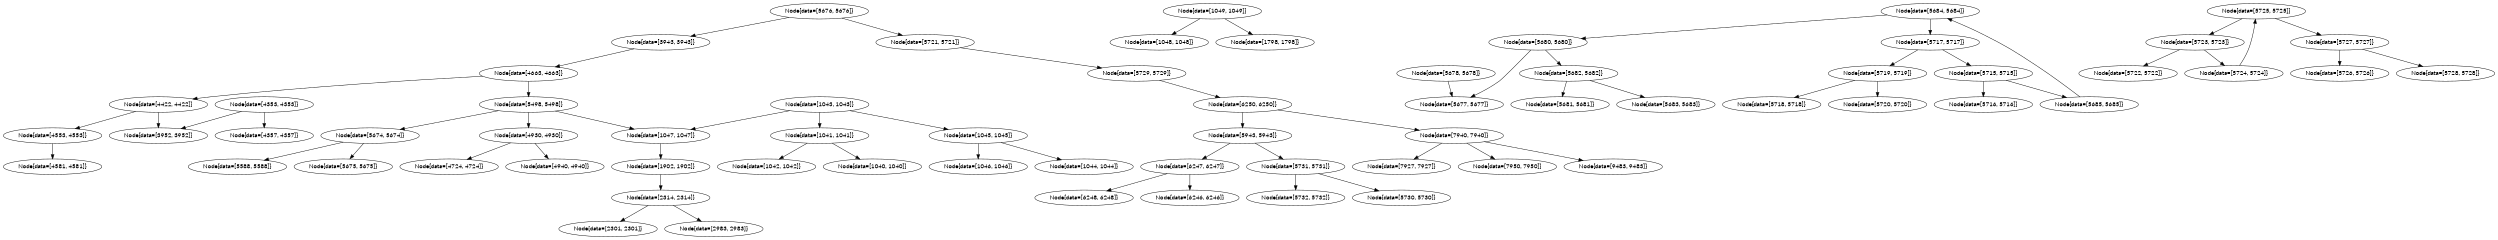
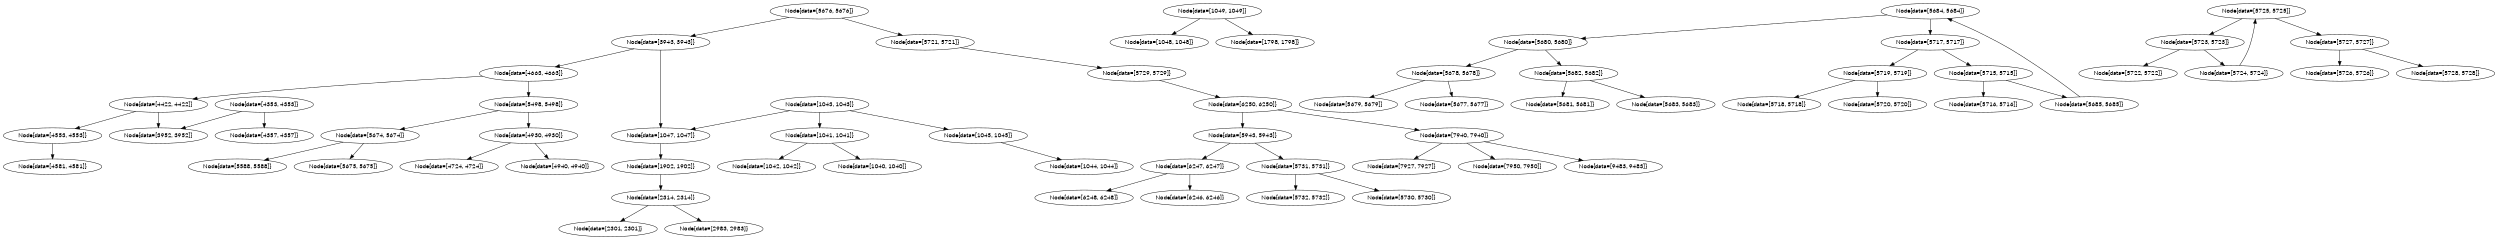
edge "Node{data=[5680, 5680]}" -> "Node{data=[5677, 5677]}": now "Node{data=[5680, 5680]}" -> "Node{data=[5678, 5678]}"
node "Node{data=[5679, 5679]}": added
edge "Node{data=[5498, 5498]}" -> "Node{data=[1047, 1047]}": now "Node{data=[3943, 3943]}" -> "Node{data=[1047, 1047]}"
node "Node{data=[1046, 1046]}": removed
